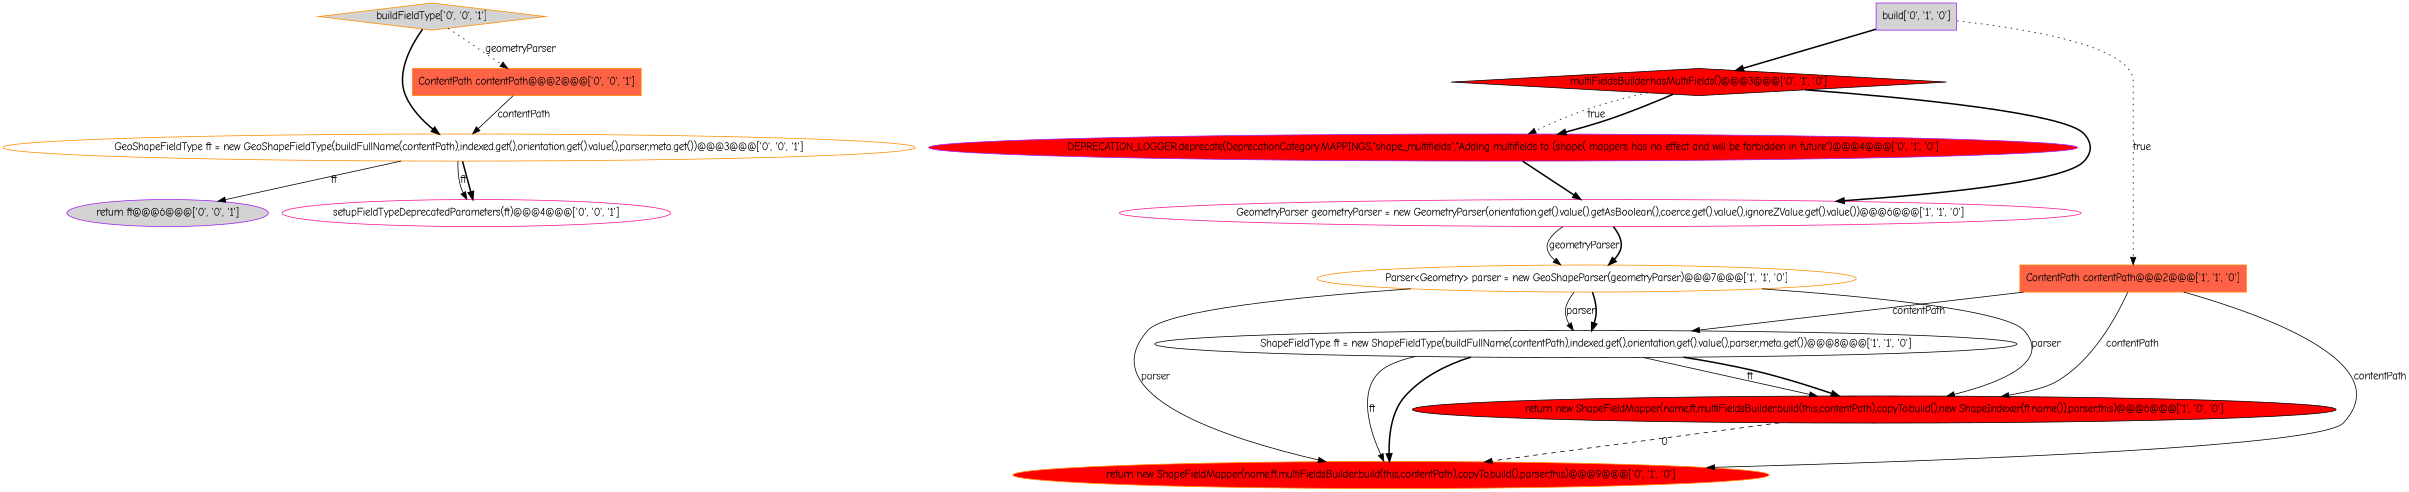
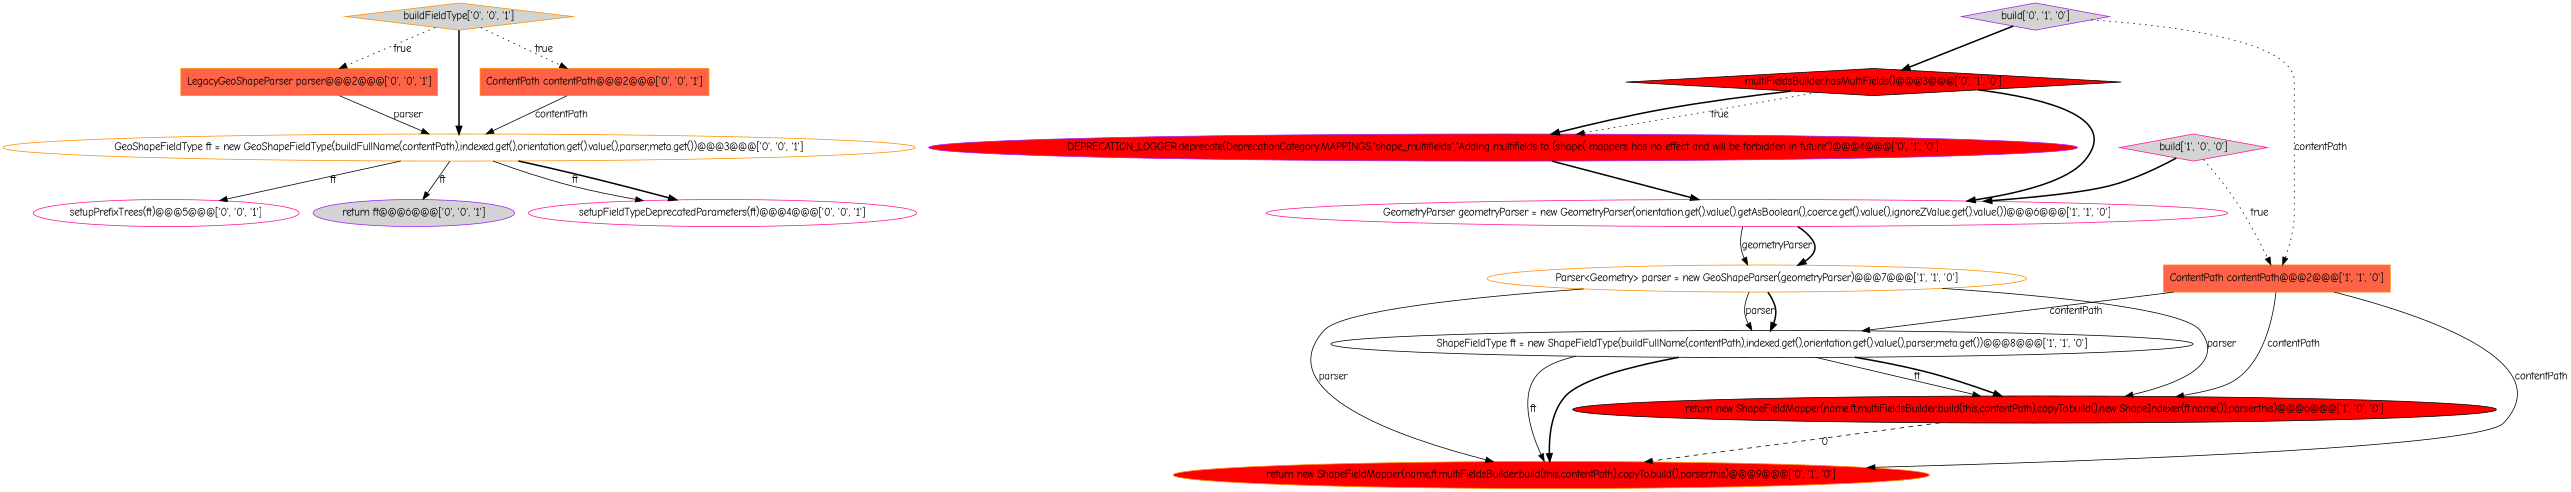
node "build['0', '1', '0']": shape box -> diamond
edge "buildFieldType['0', '0', '1']" -> "ContentPath contentPath@@@2@@@['0', '0', '1']": label "geometryParser" -> "true"
node "LegacyGeoShapeParser parser@@@2@@@['0', '0', '1']": added
edge "build['0', '1', '0']" -> "ContentPath contentPath@@@2@@@['1', '1', '0']": label "true" -> "contentPath"
node "build['1', '0', '0']": added
node "setupPrefixTrees(ft)@@@5@@@['0', '0', '1']": added
